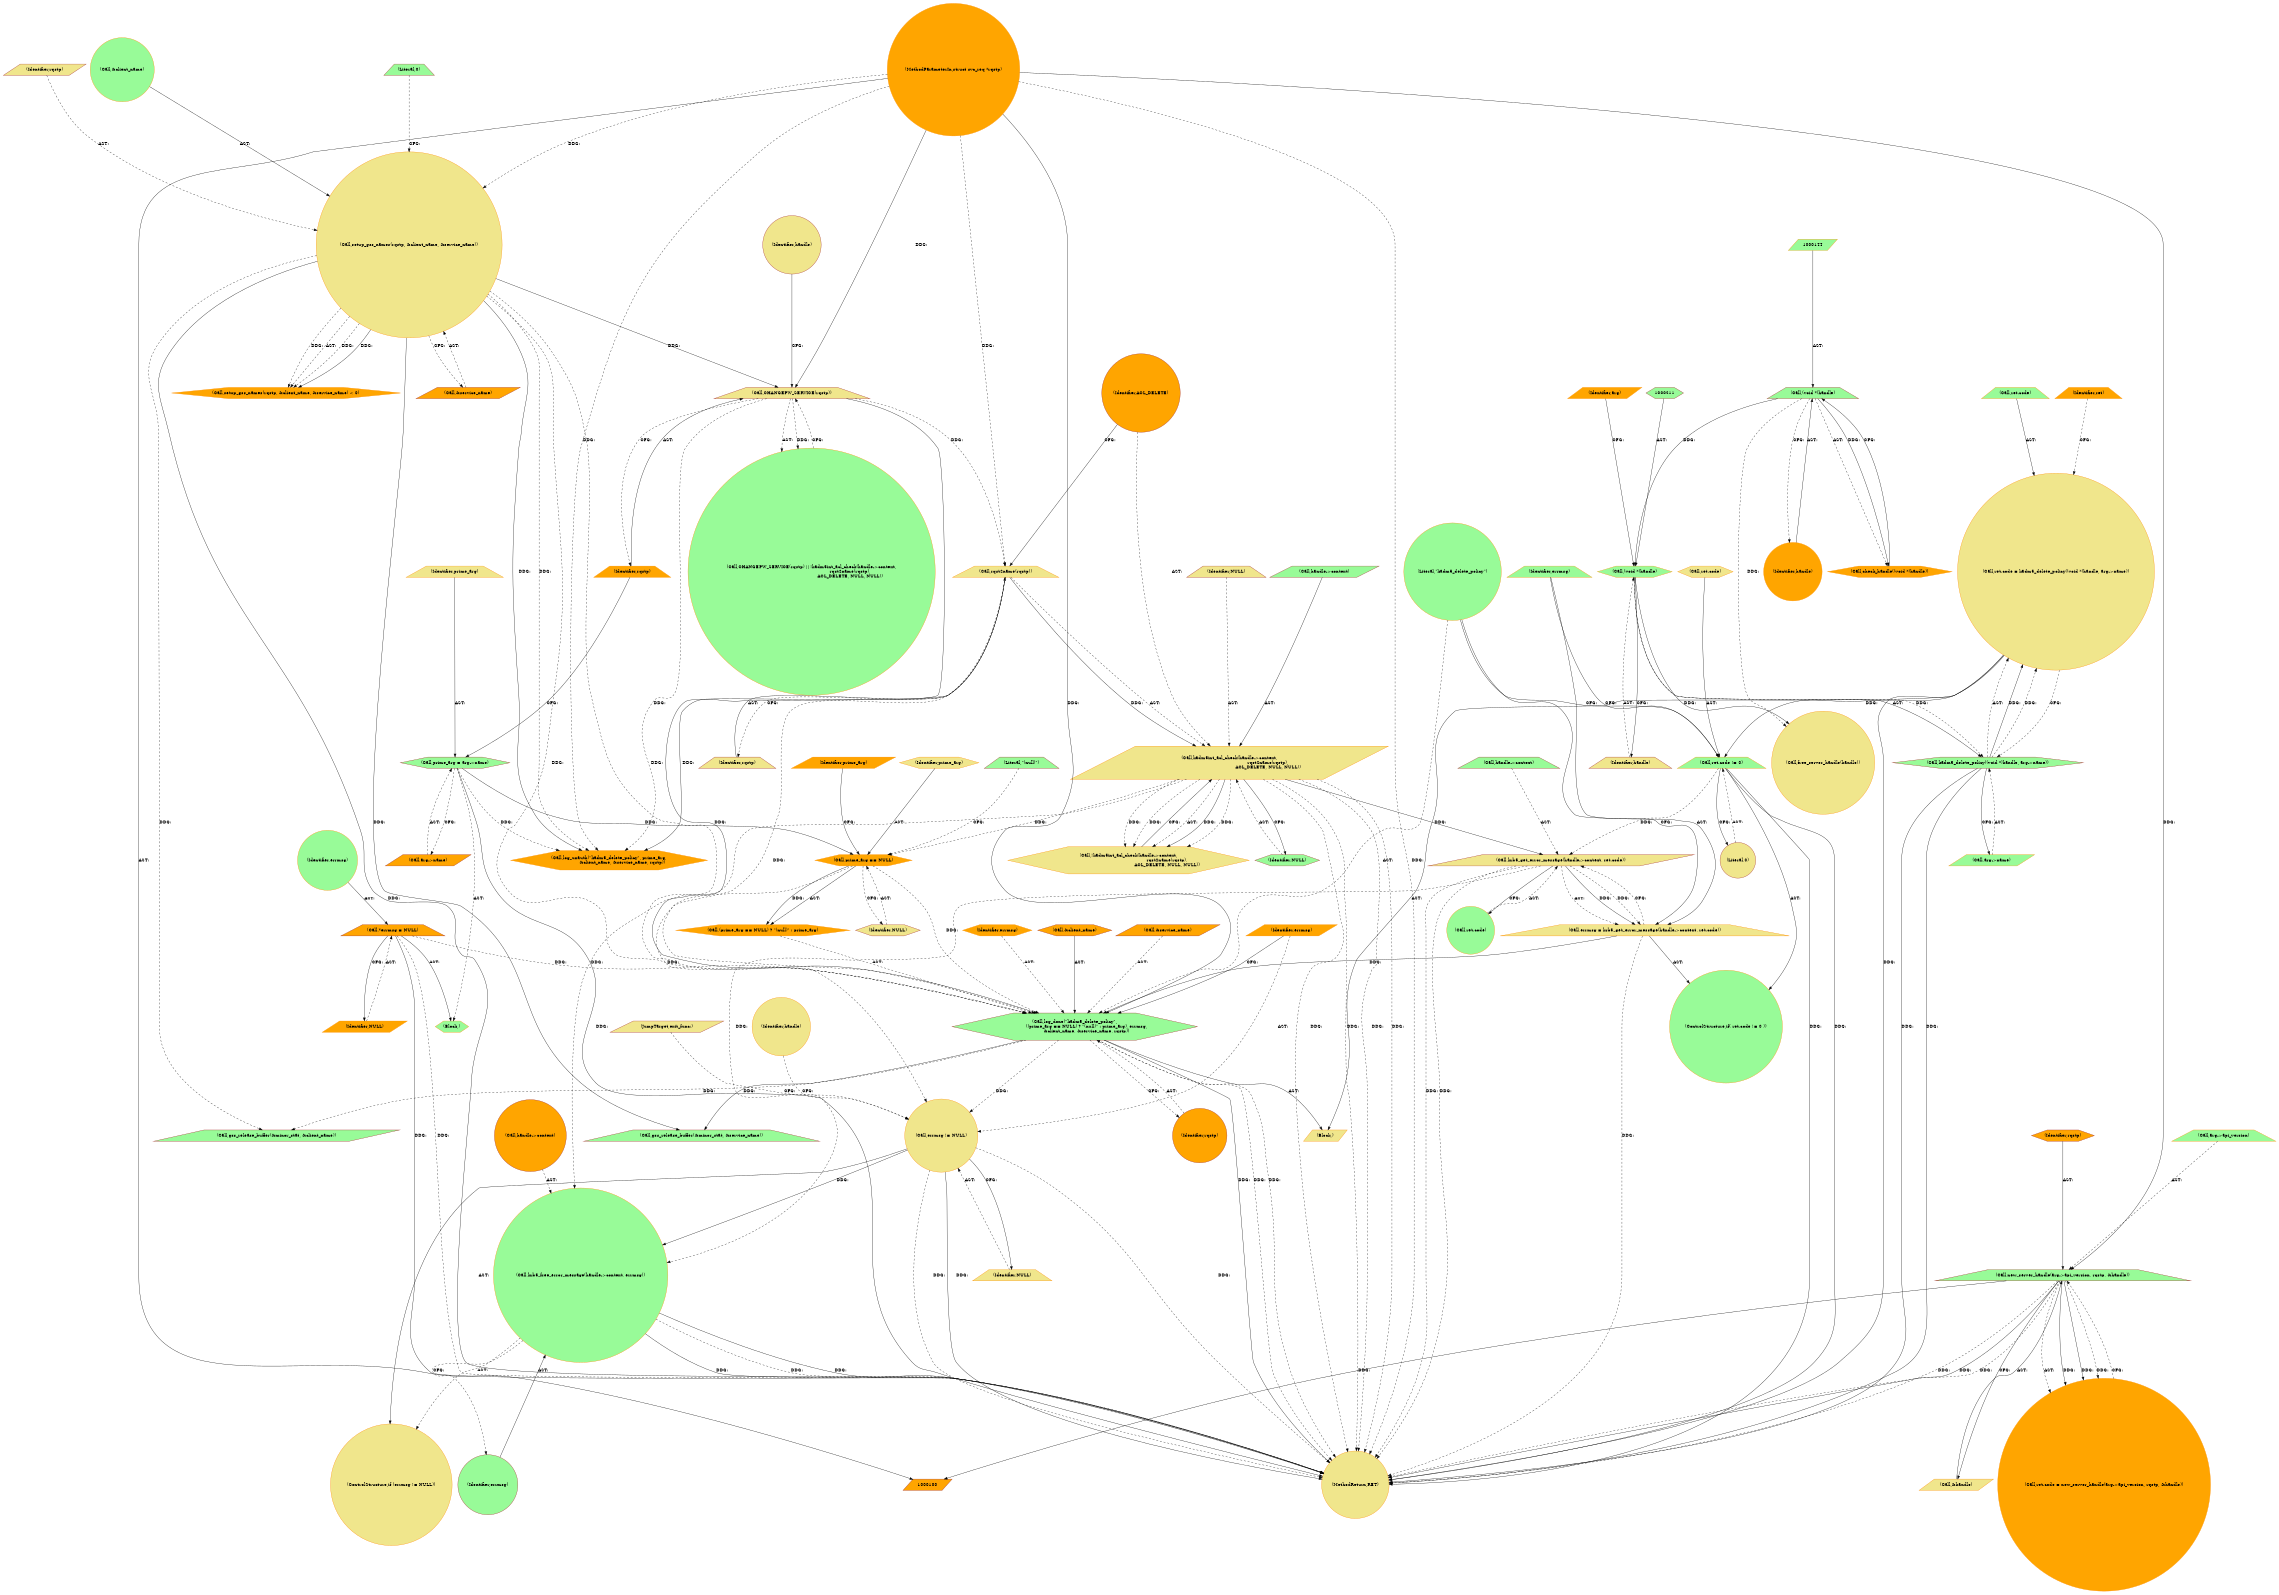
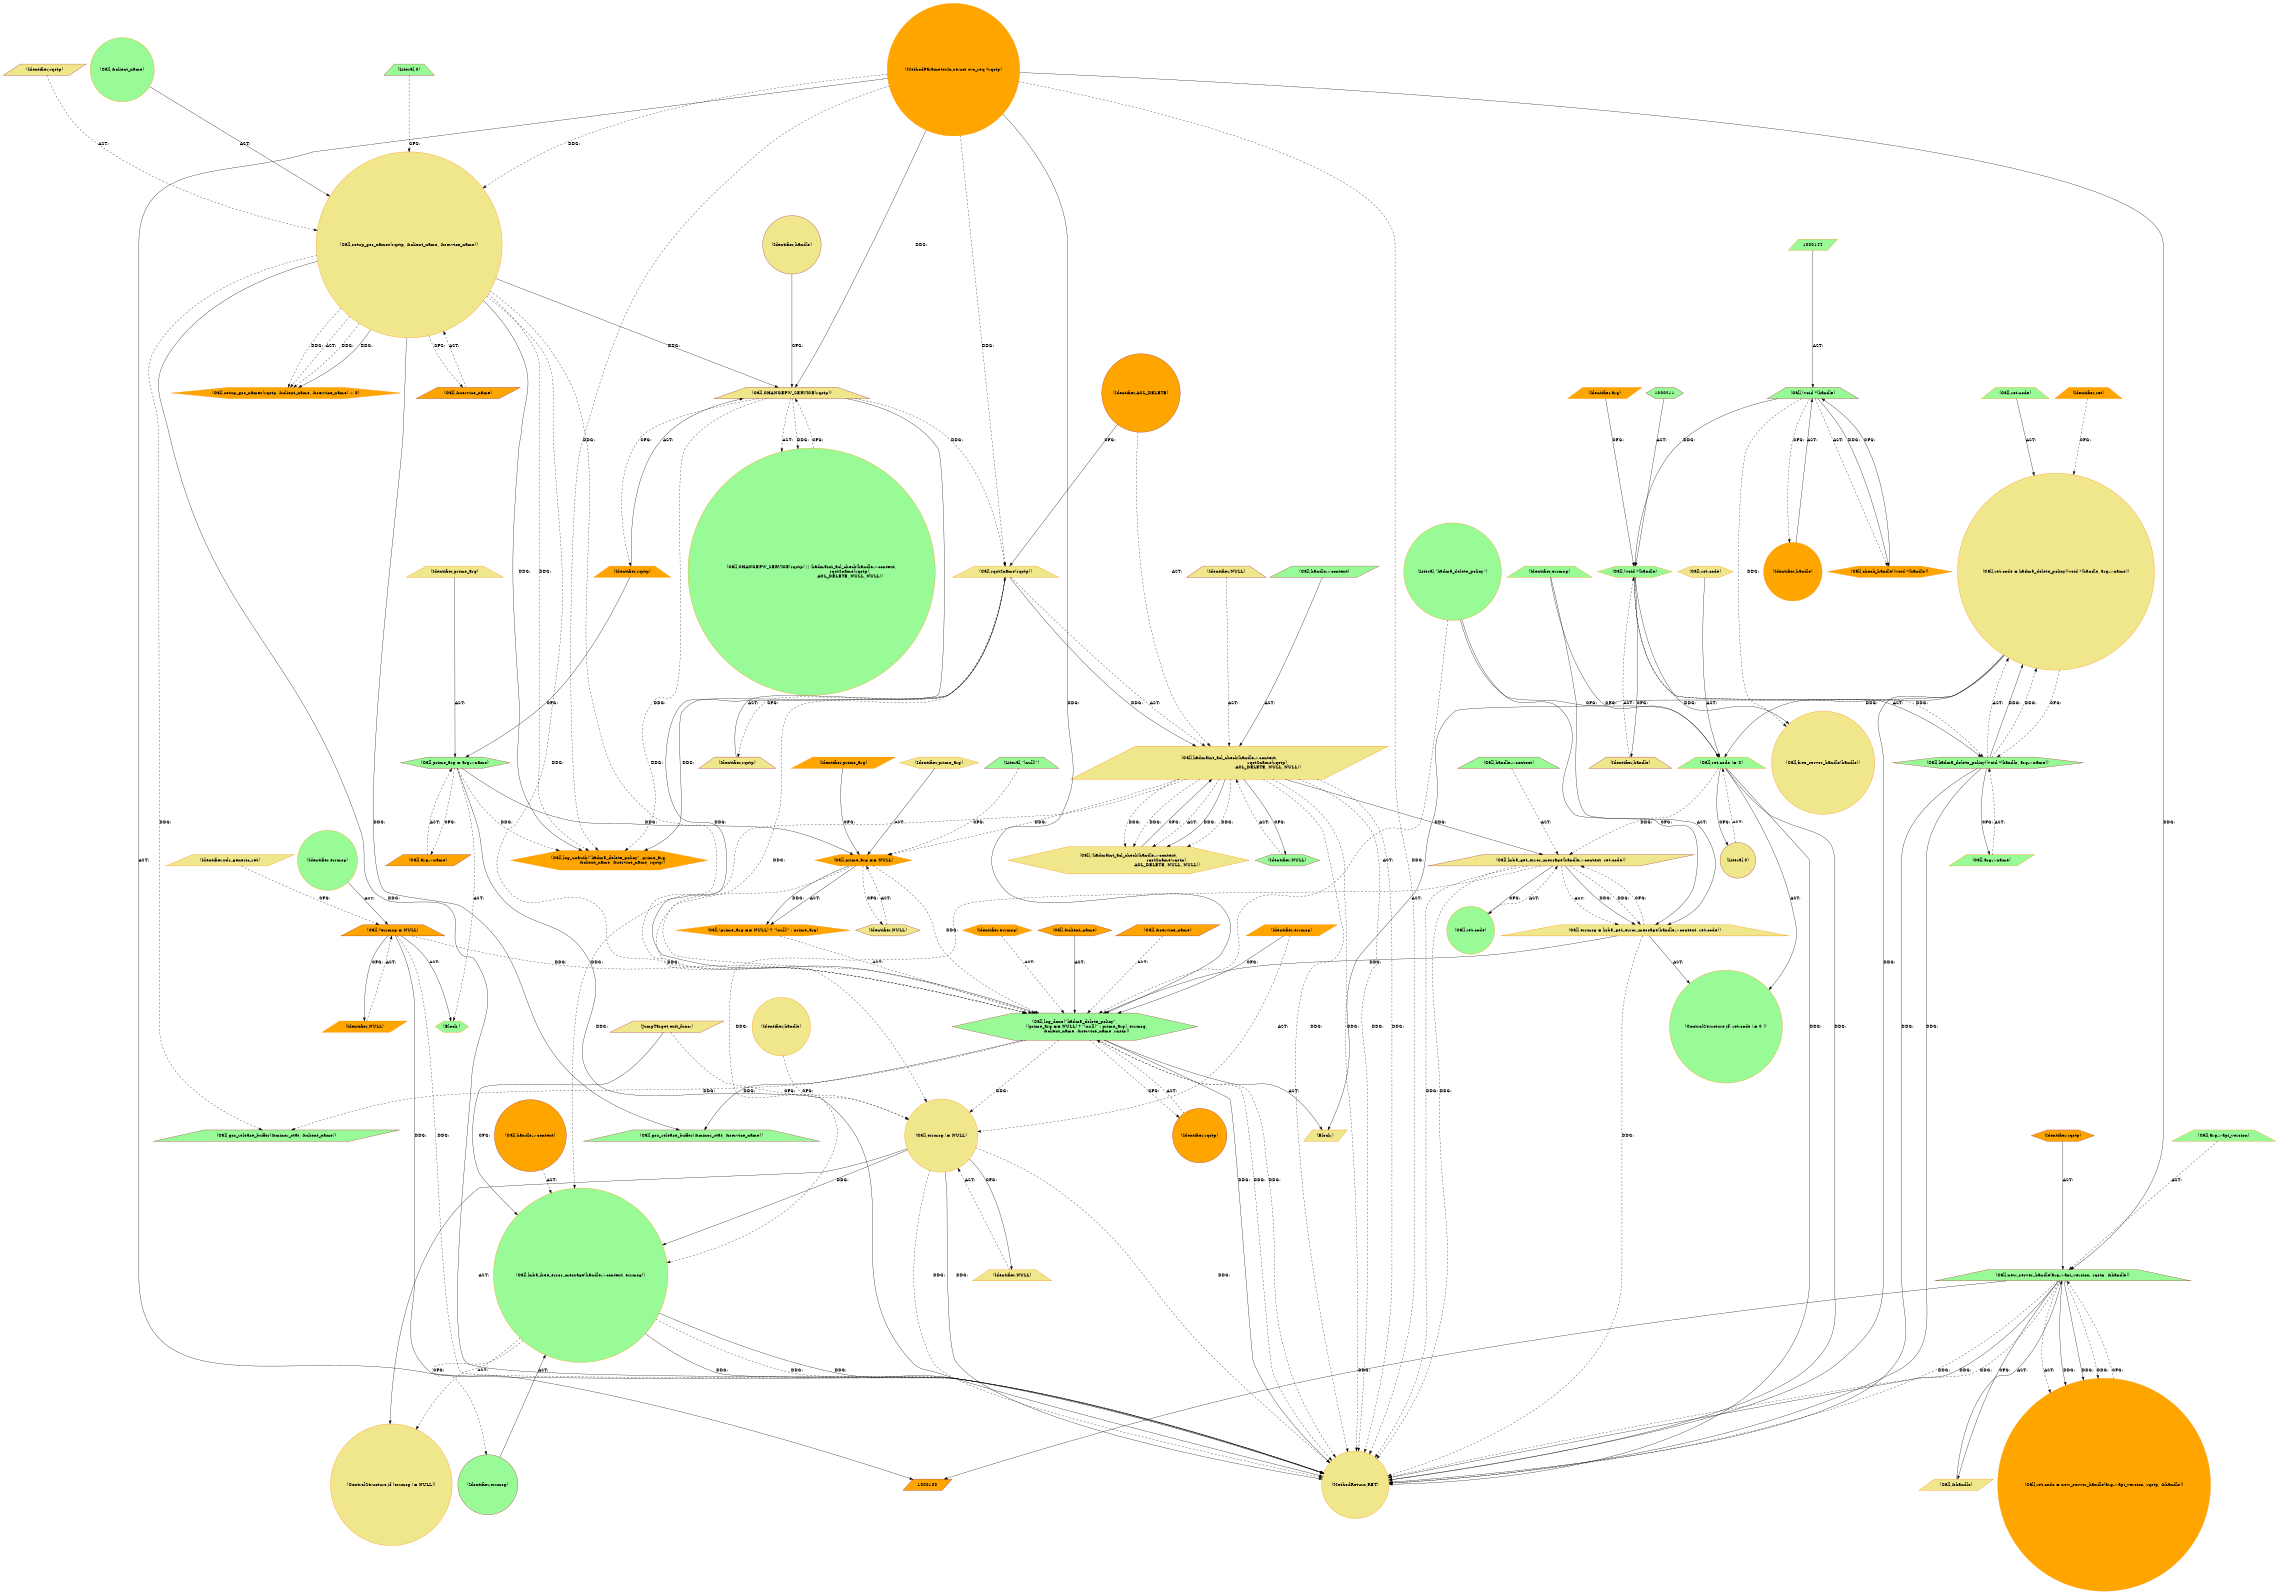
node "(Identifier,xdr_generic_ret)": added
edge "(JumpTarget,exit_func:)" -> "(Call,krb5_free_error_message(handle->context, errmsg))": added, label "CFG:"
